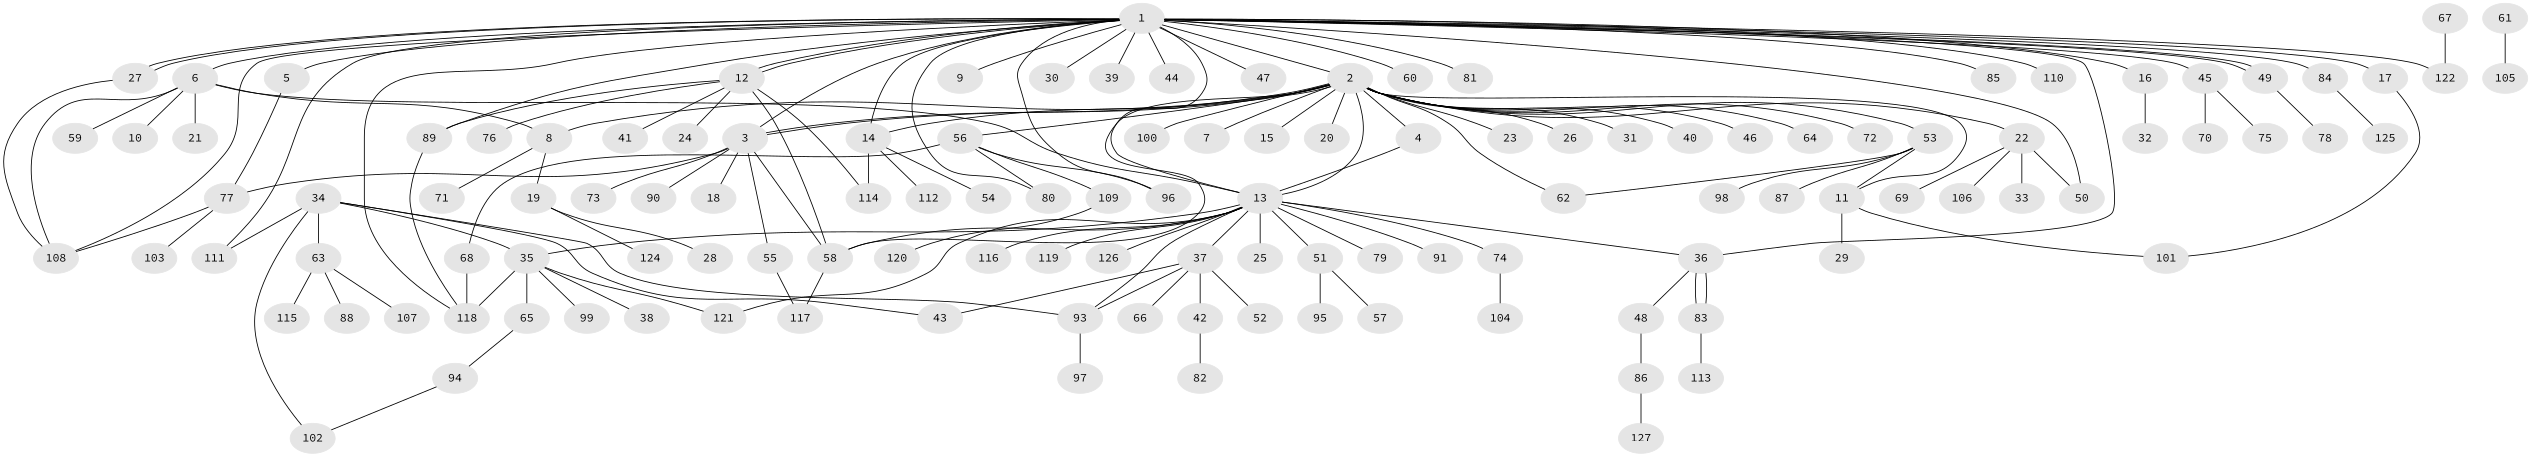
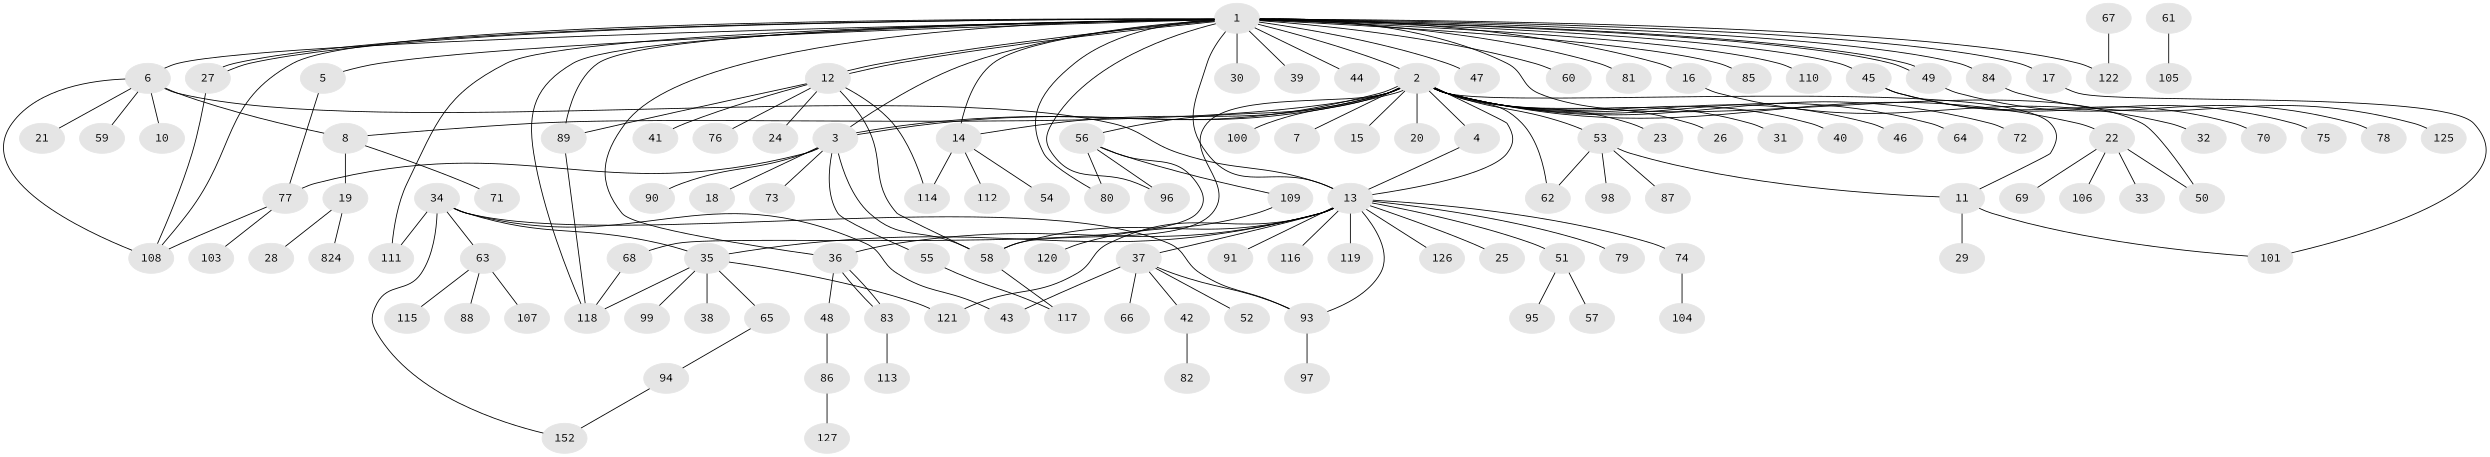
node "9": removed
node "124": label "124" -> "824"
node "102": label "102" -> "152"
